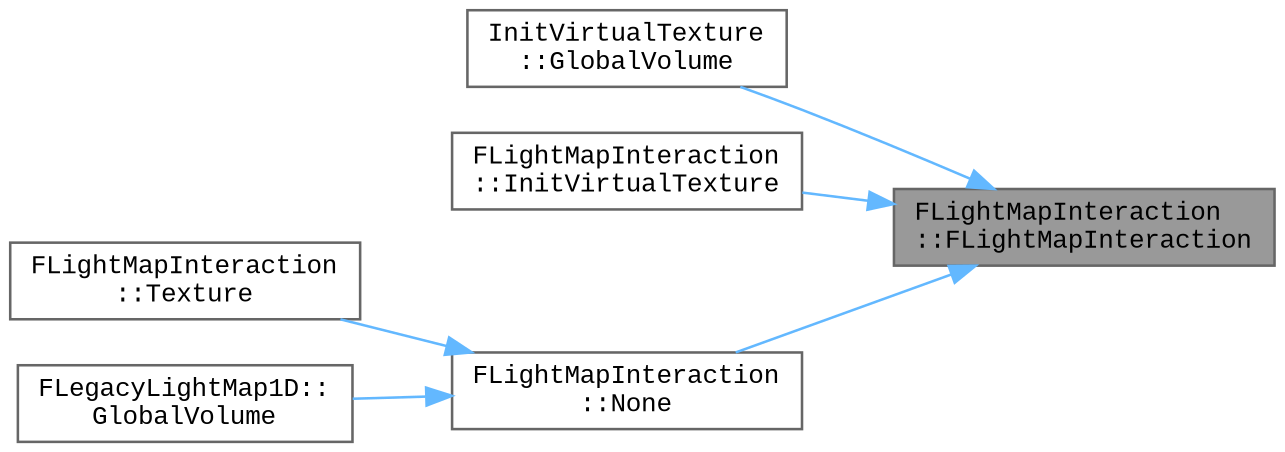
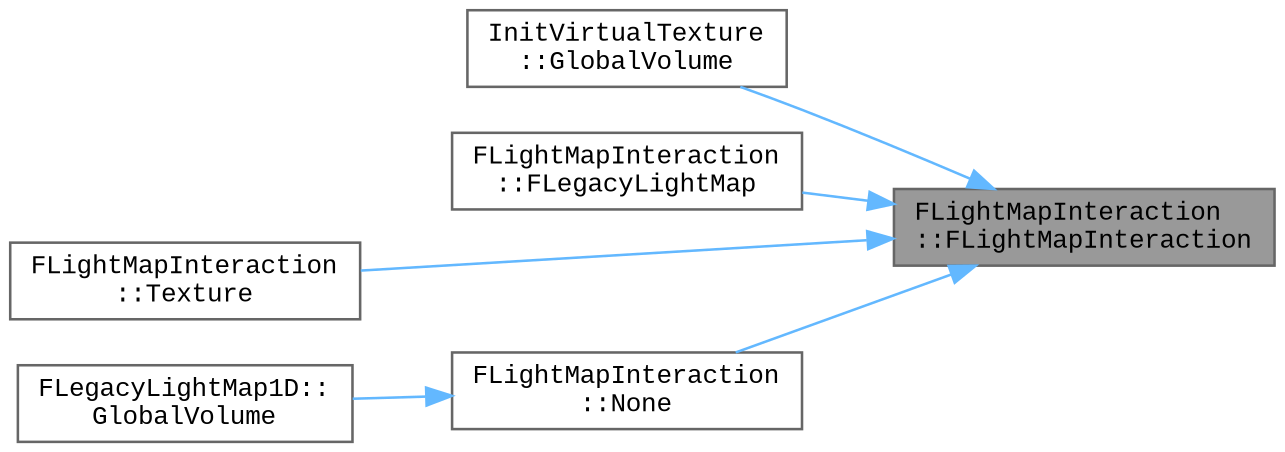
node "FLightMapInteraction ::InitVirtualTexture": label "FLightMapInteraction ::InitVirtualTexture" -> "FLightMapInteraction ::FLegacyLightMap"
edge "FLightMapInteraction ::Texture" -> "FLightMapInteraction ::None": now "FLightMapInteraction ::Texture" -> "FLightMapInteraction ::FLightMapInteraction"
